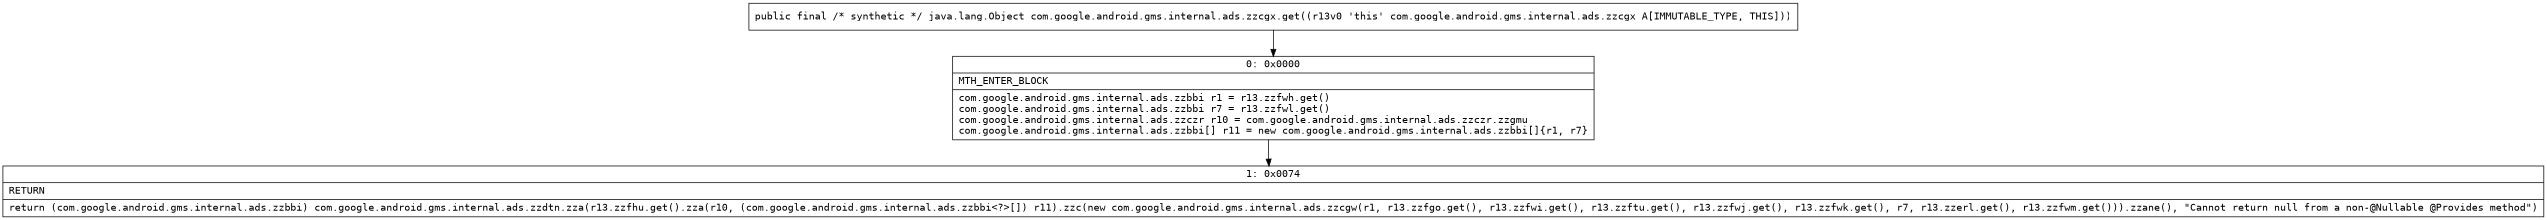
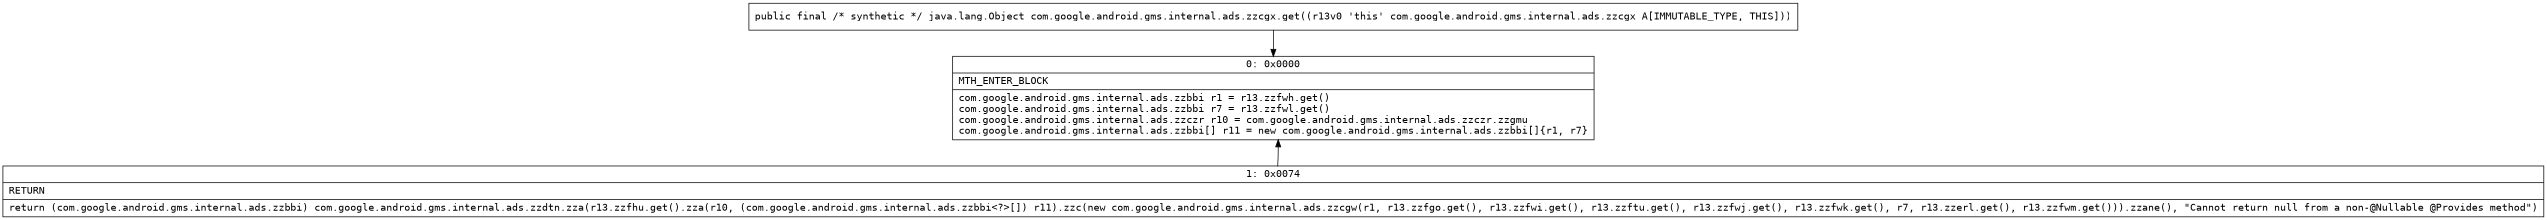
edge "0: 0x0000" -> "1: 0x0074": reversed
